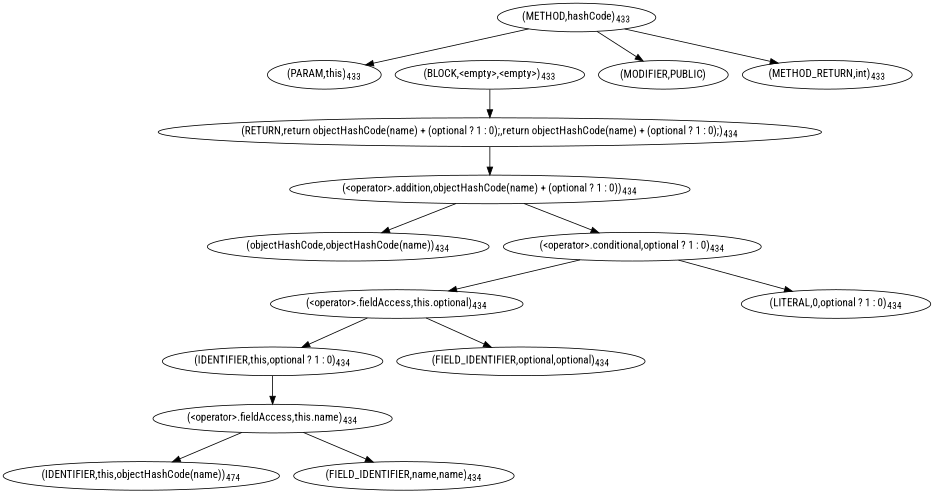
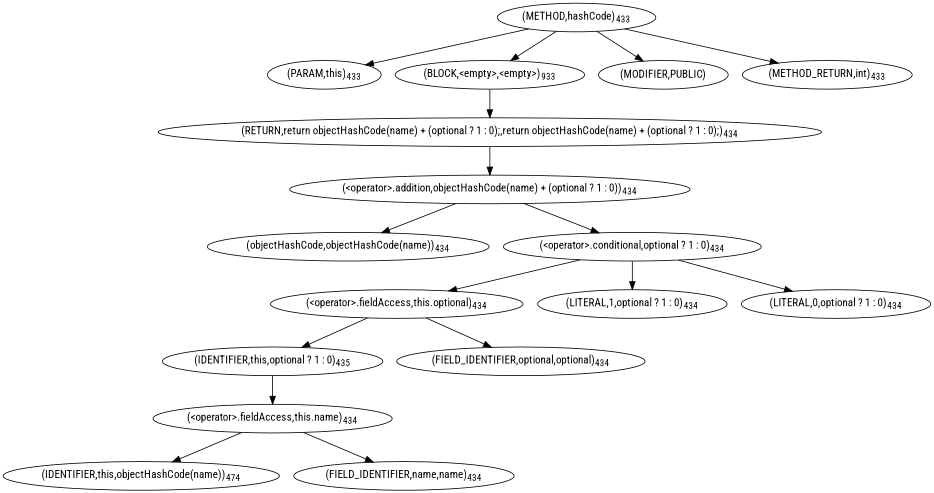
edge "(METHOD,hashCode)" -> "(BLOCK,<empty>,<empty>)": added
node "(BLOCK,<empty>,<empty>)": text "433" -> "933"
node "(LITERAL,1,optional ? 1 : 0)": added
node "(IDENTIFIER,this,optional ? 1 : 0)": text "434" -> "435"
